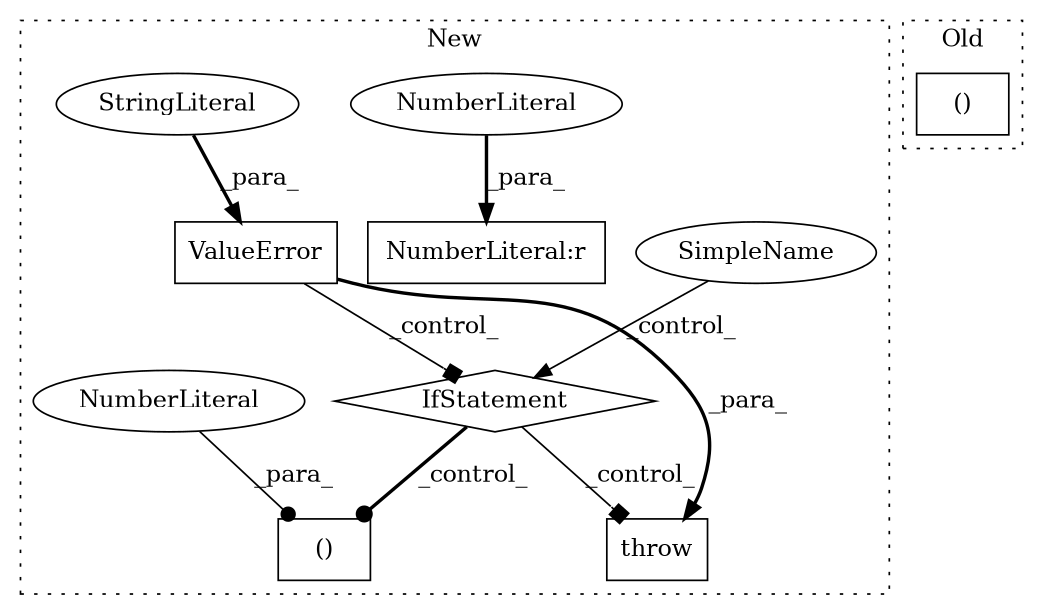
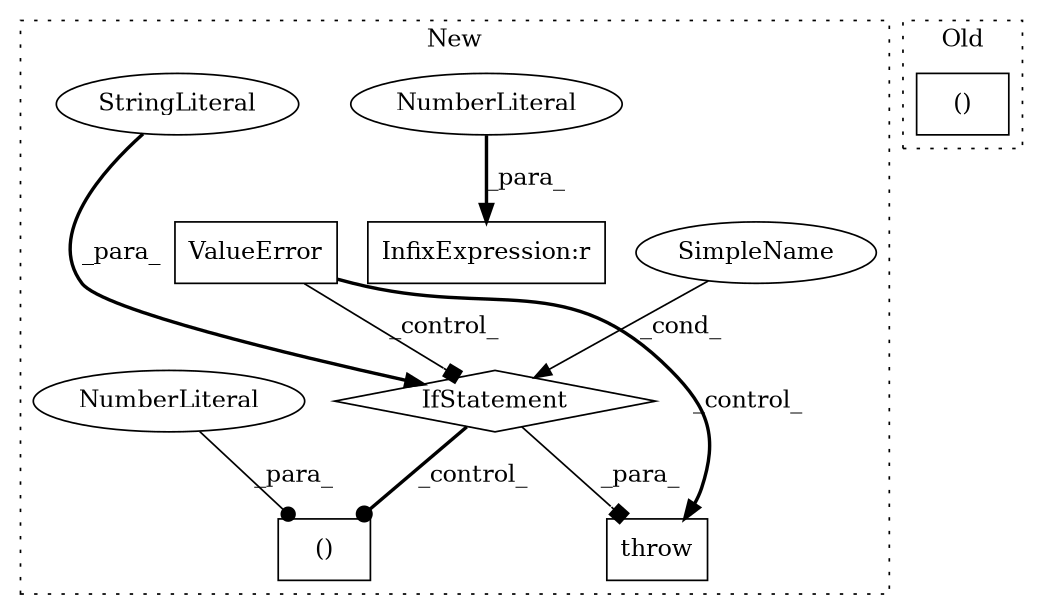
edge "StringLiteral" -> "ValueError": now "StringLiteral" -> "IfStatement"
node "NumberLiteral:r": label "NumberLiteral:r" -> "InfixExpression:r"
edge "SimpleName" -> "IfStatement": label "_control_" -> "_cond_"
edge "ValueError" -> "throw": label "_para_" -> "_control_"
edge "IfStatement" -> "throw": label "_control_" -> "_para_"
